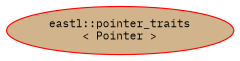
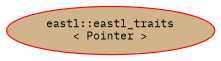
node "eastl::pointer_traits < Pointer >": label "eastl::pointer_traits < Pointer >" -> "eastl::eastl_traits < Pointer >"
